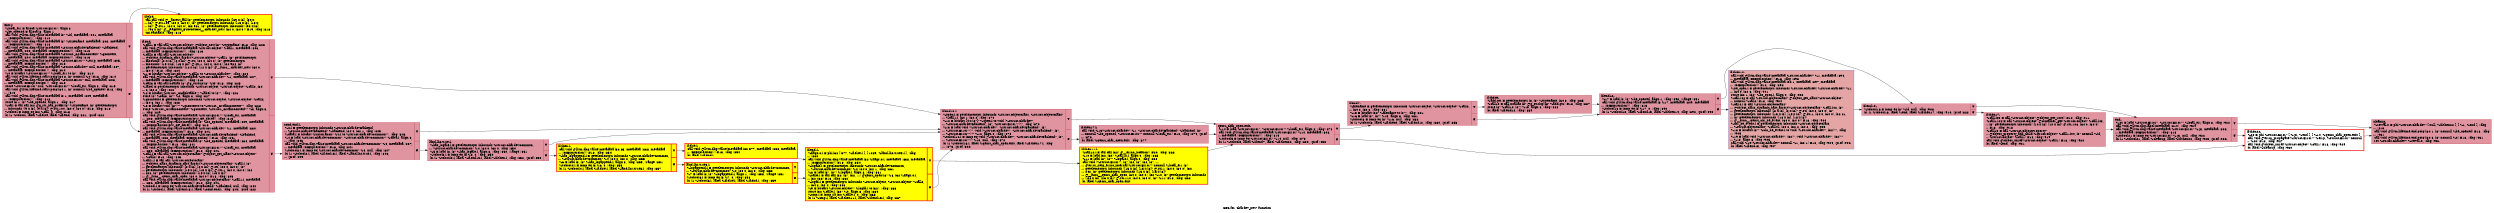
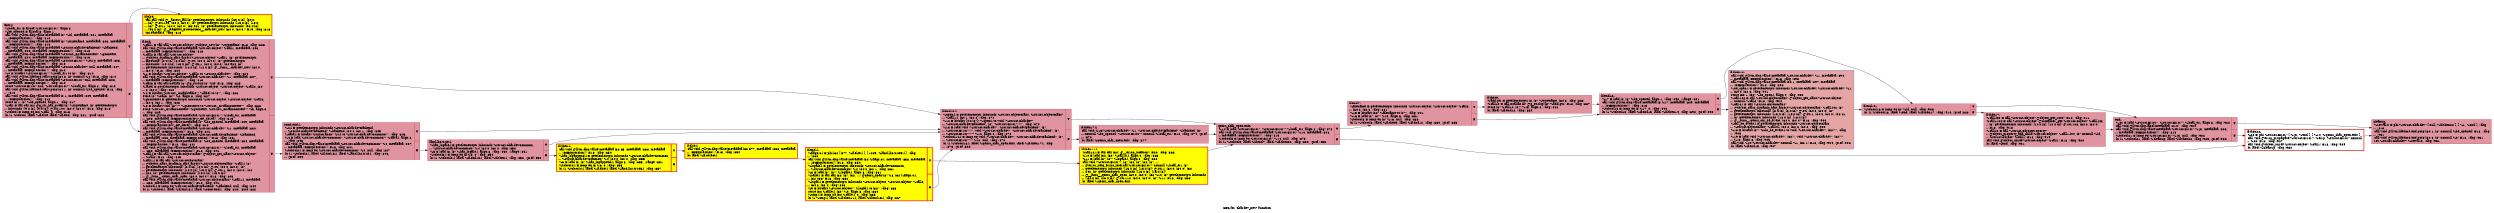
node "if.else.i:": text "br label %if.end.i" -> "br label %if.object.i"
node "land.lhs.true5.i:": removed
